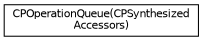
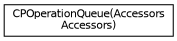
node "CPOperationQueue(CPSynthesized Accessors)": label "CPOperationQueue(CPSynthesized Accessors)" -> "CPOperationQueue(Accessors Accessors)"
